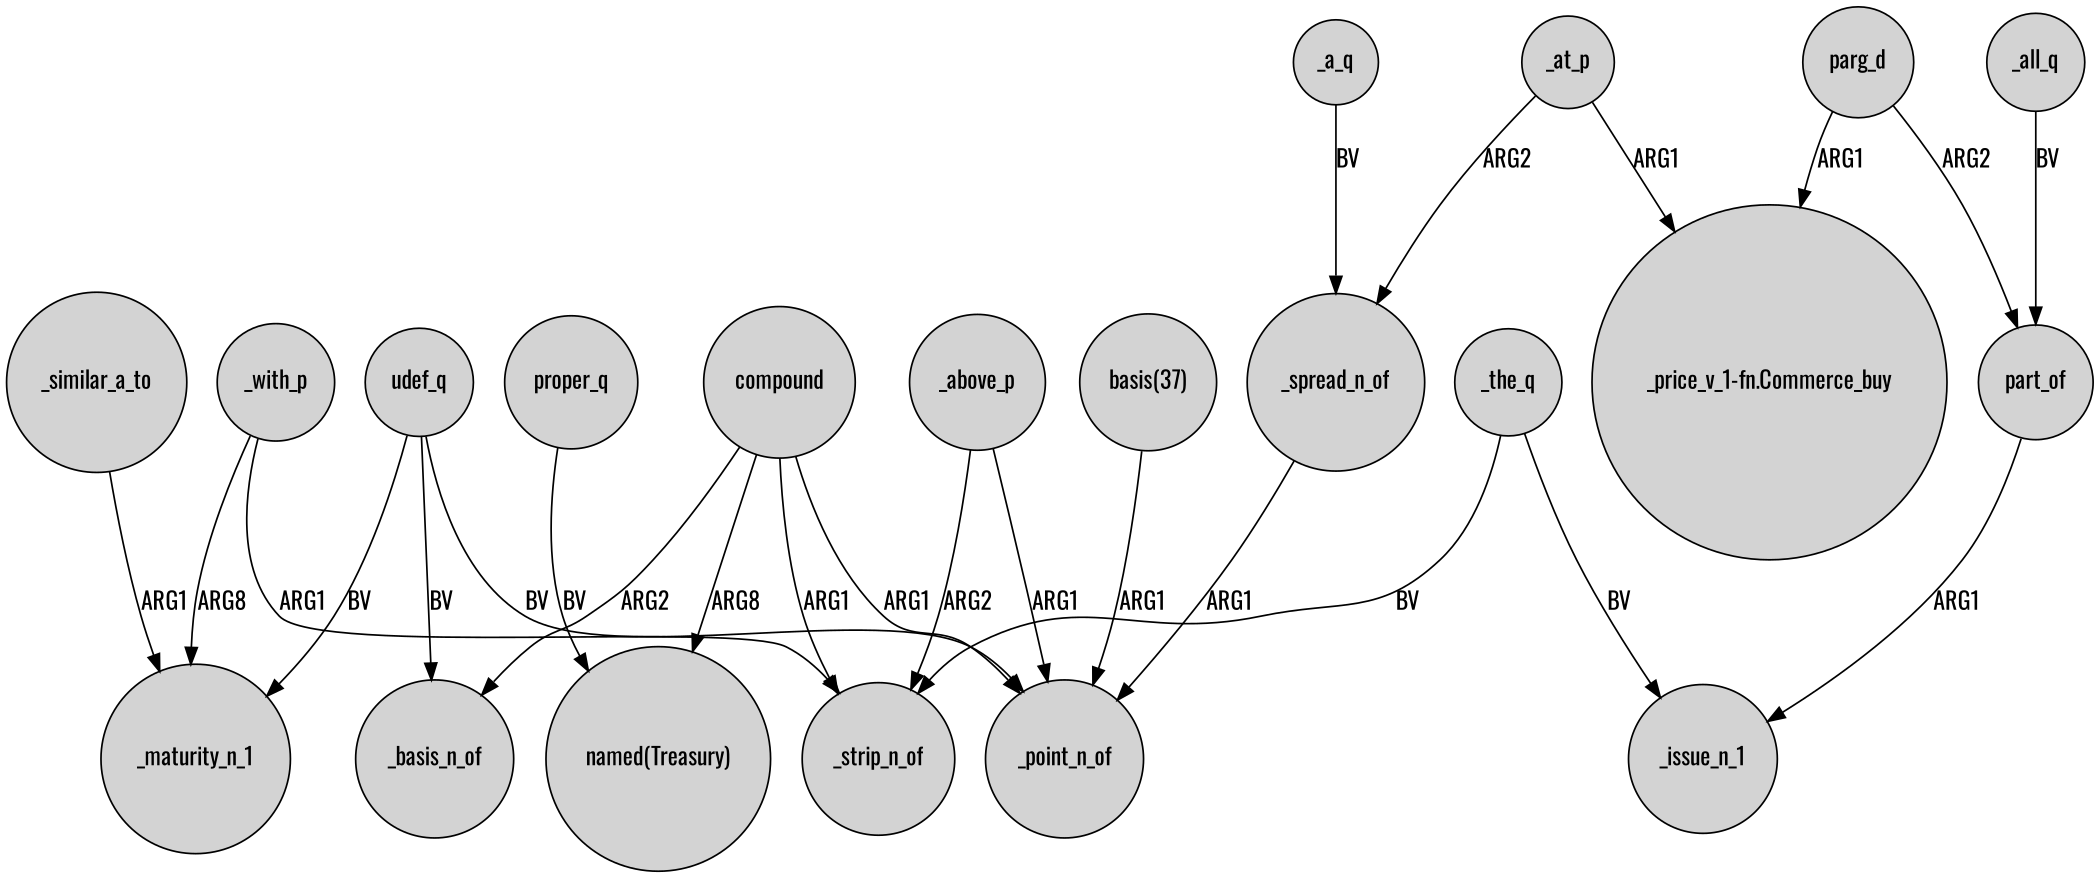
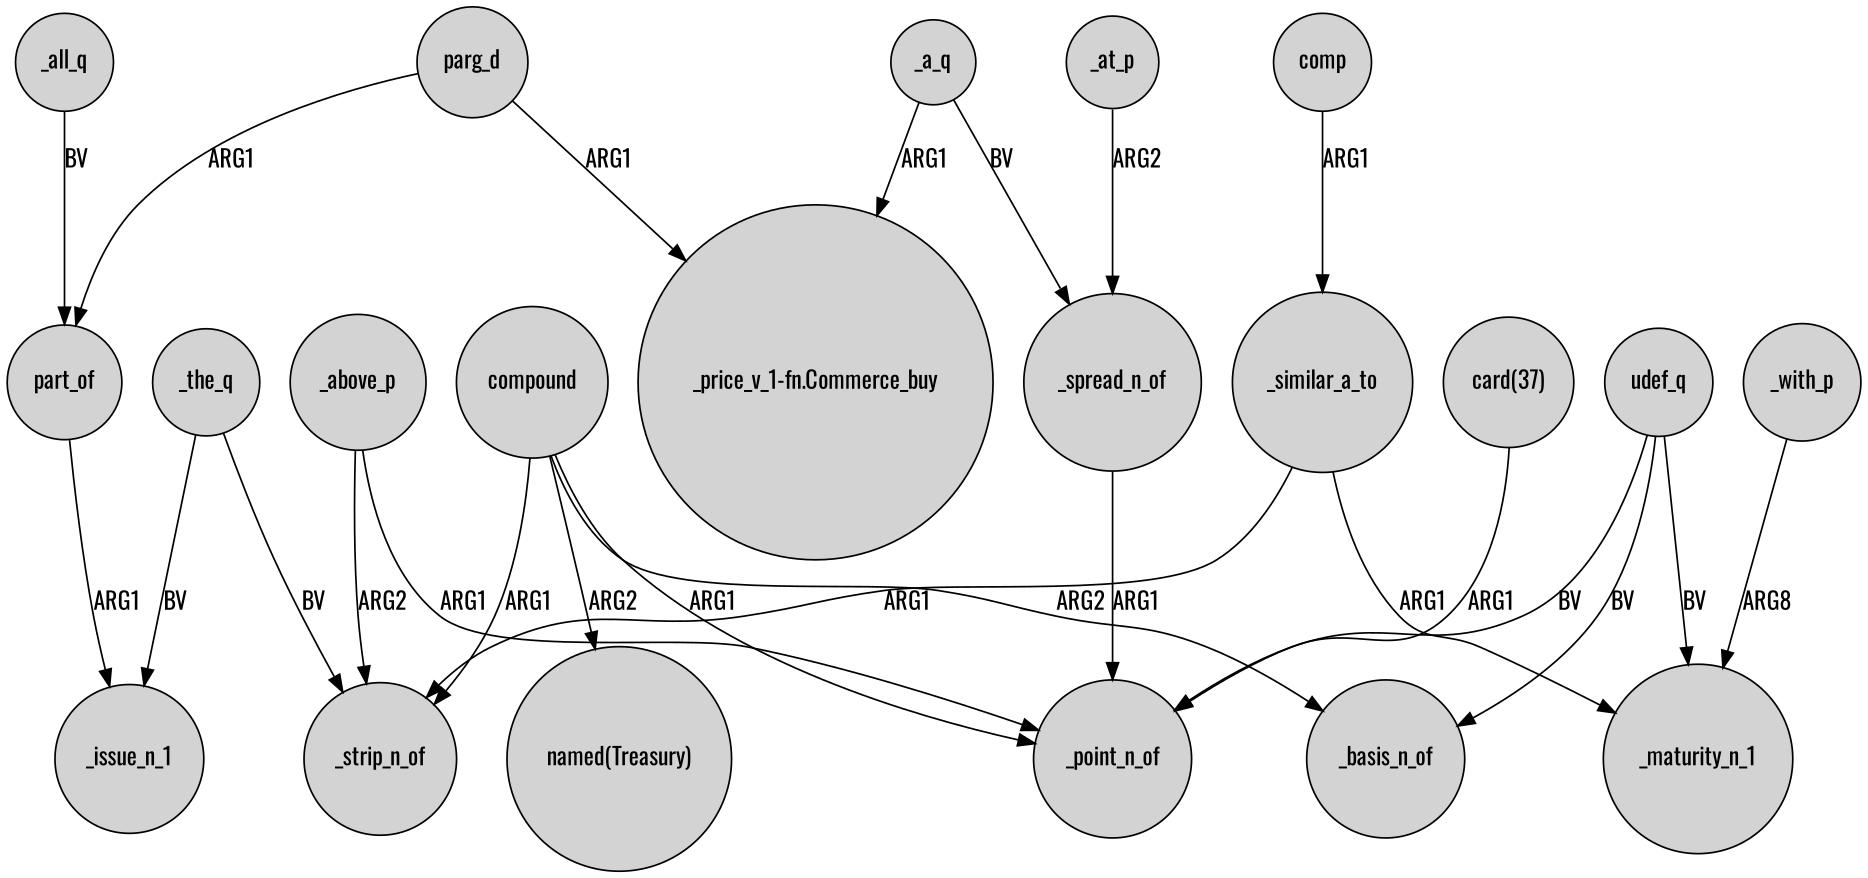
node "comp": added
edge "_at_p" -> "_price_v_1-fn.Commerce_buy": now "_a_q" -> "_price_v_1-fn.Commerce_buy"
edge "parg_d" -> "part_of": label "ARG2" -> "ARG1"
node "proper_q": removed
node "basis(37)": label "basis(37)" -> "card(37)"
edge "compound" -> "named(Treasury)": label "ARG8" -> "ARG2"
edge "_with_p" -> "_strip_n_of": now "_similar_a_to" -> "_strip_n_of"
